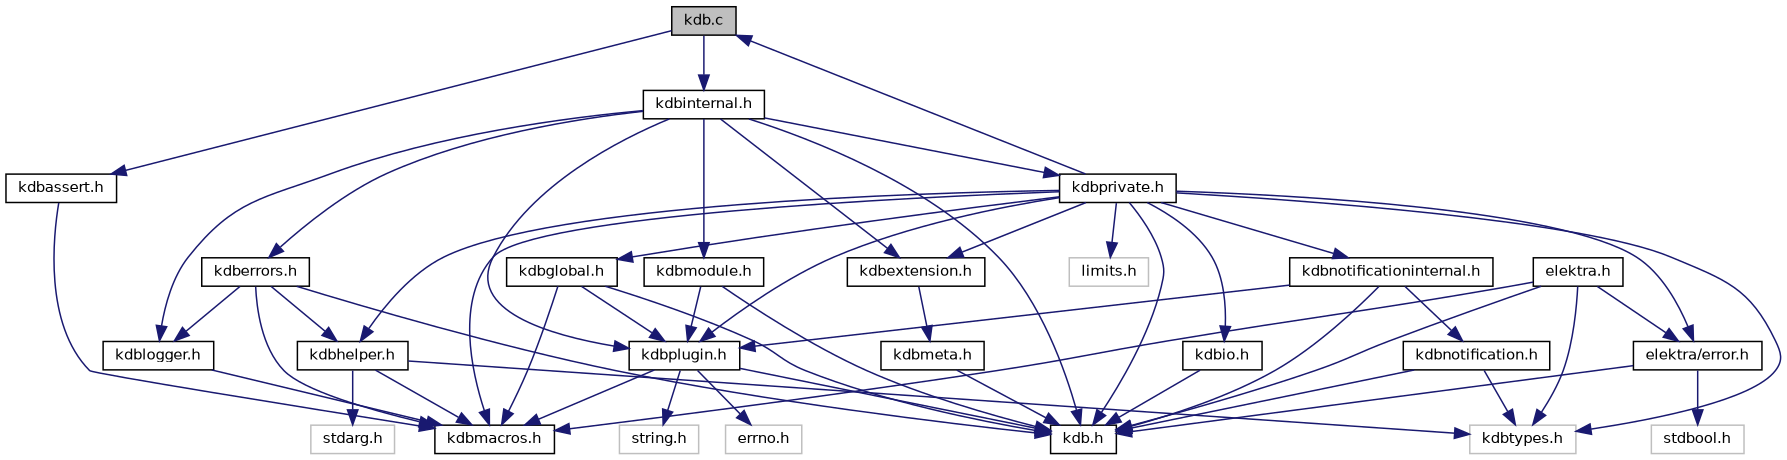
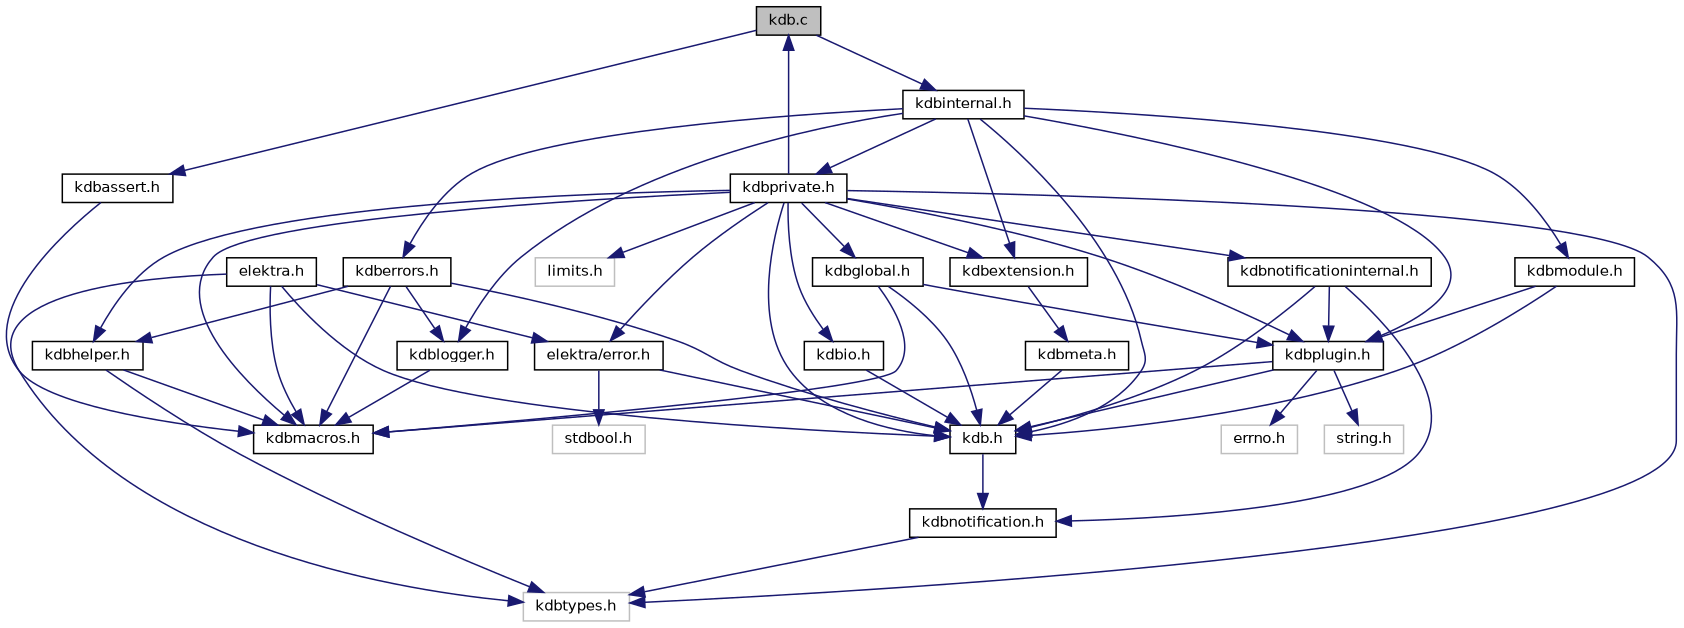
edge "kdbnotification.h" -> "kdb.h": reversed
node "stdarg.h": removed
